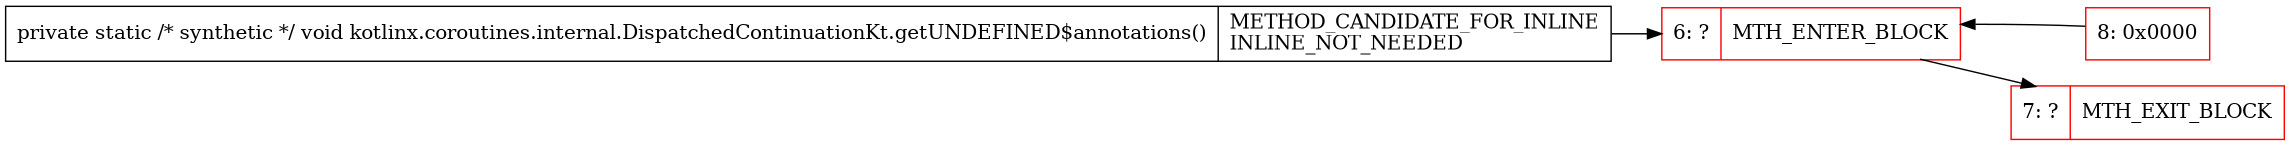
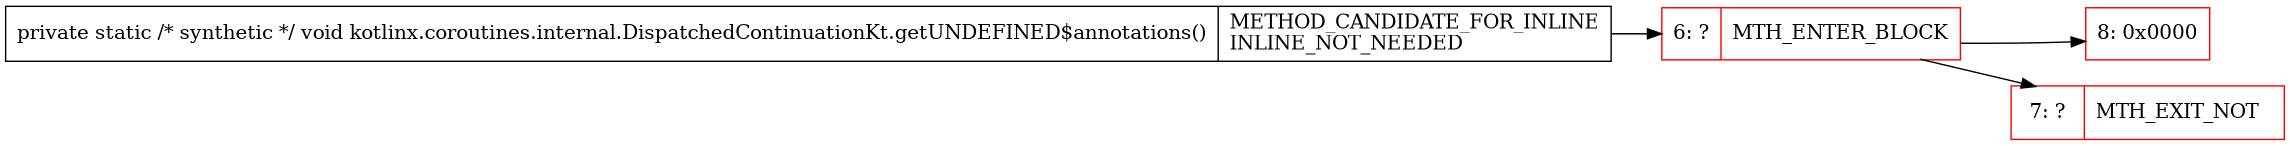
edge "8: 0x0000" -> "6: ?": reversed
node "7: ?": text "MTH_EXIT_BLOCK" -> "MTH_EXIT_NOT"
